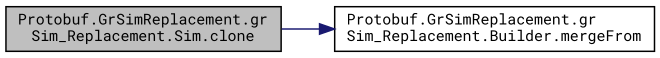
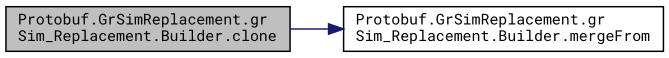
node "Protobuf.GrSimReplacement.gr Sim_Replacement.Sim.clone": label "Protobuf.GrSimReplacement.gr Sim_Replacement.Sim.clone" -> "Protobuf.GrSimReplacement.gr Sim_Replacement.Builder.clone"
